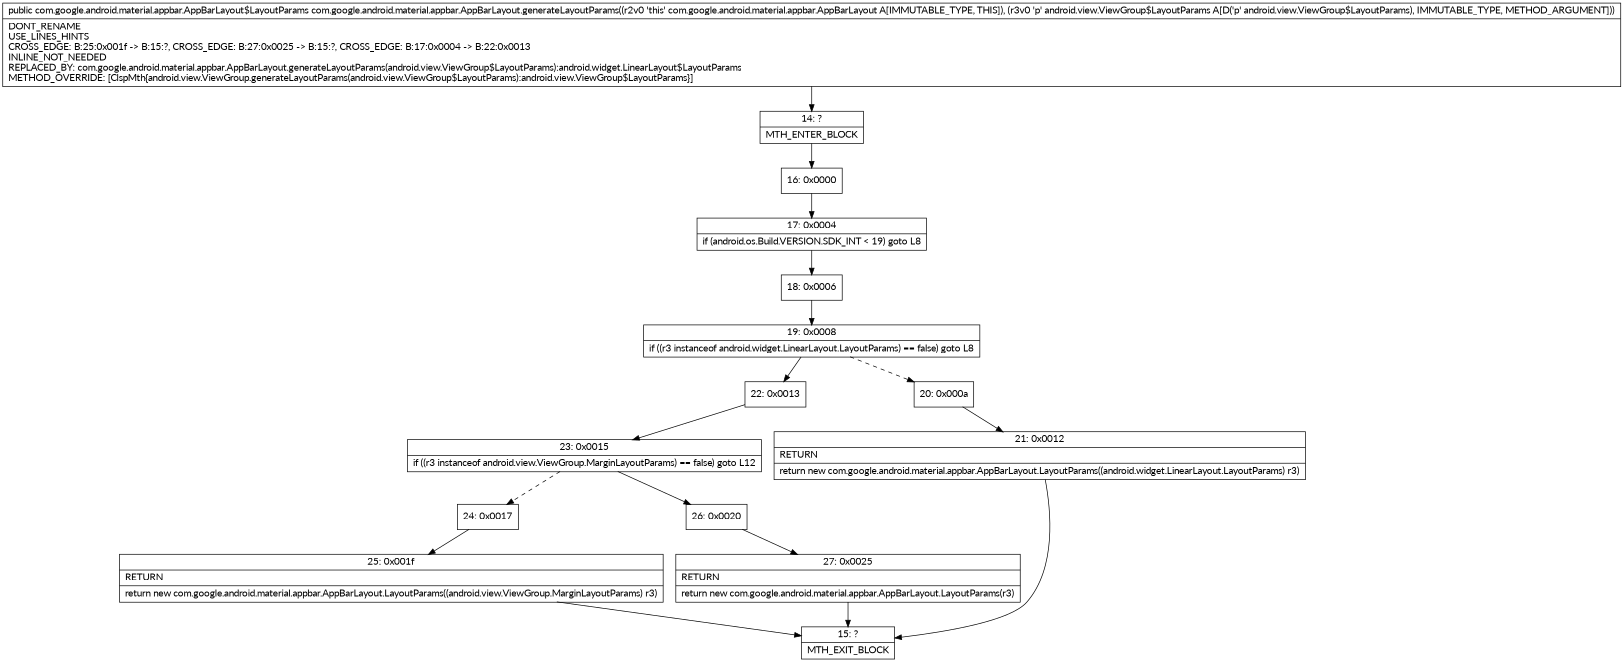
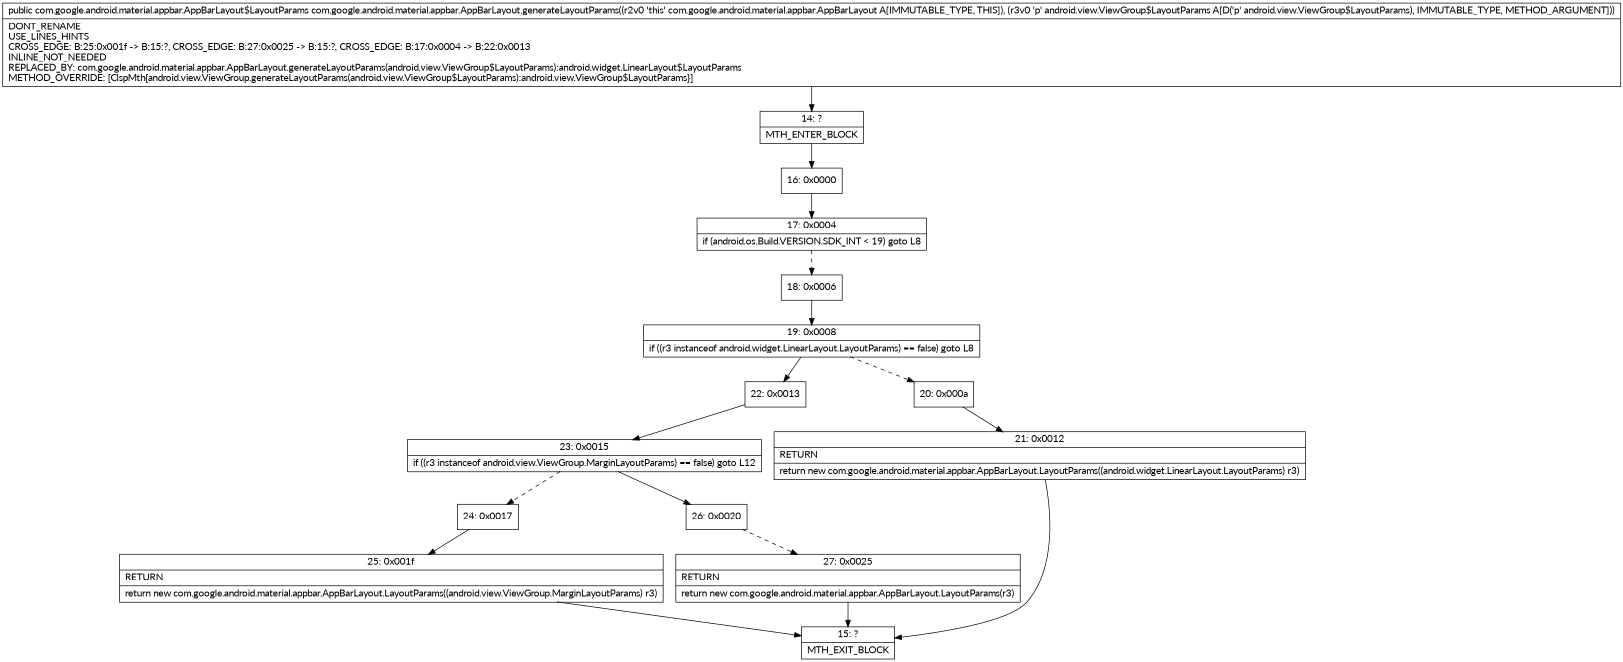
edge "17: 0x0004" -> "18: 0x0006": style solid -> dashed
edge "26: 0x0020" -> "27: 0x0025": style solid -> dashed
